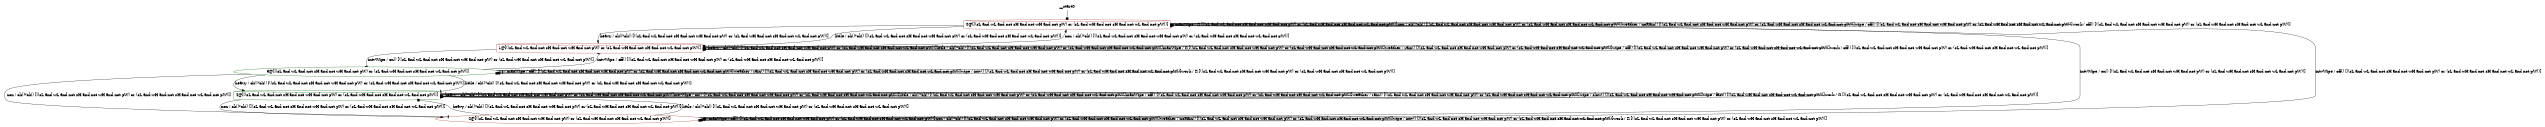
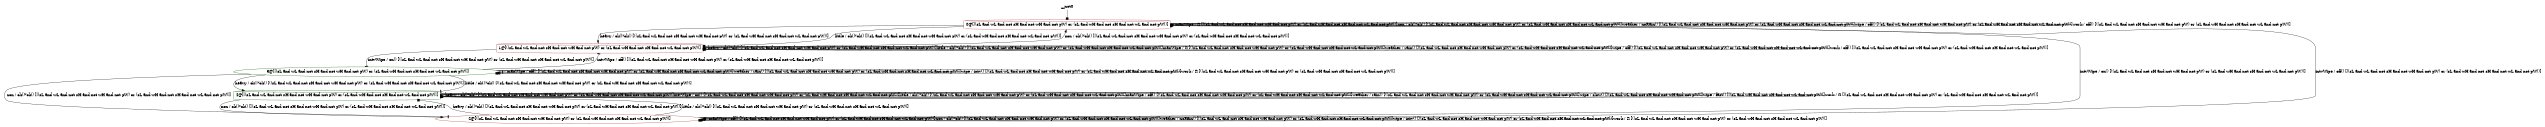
node "__start0": label "__start0" -> "__not0"
